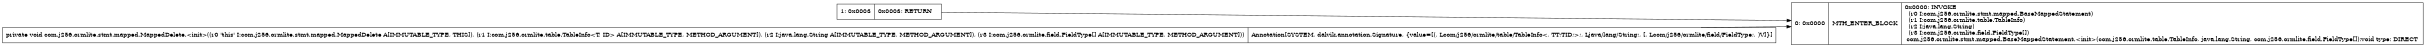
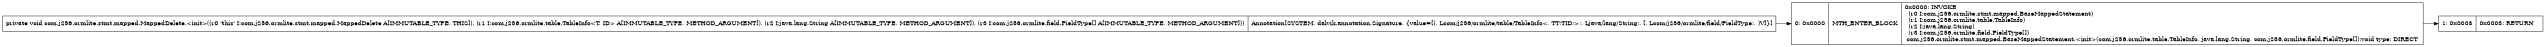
edge "1: 0x0003" -> "0: 0x0000": reversed
